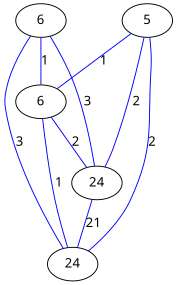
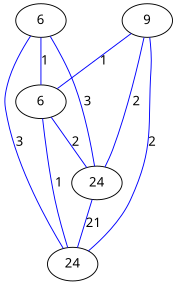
node "5": label "5" -> "9"
